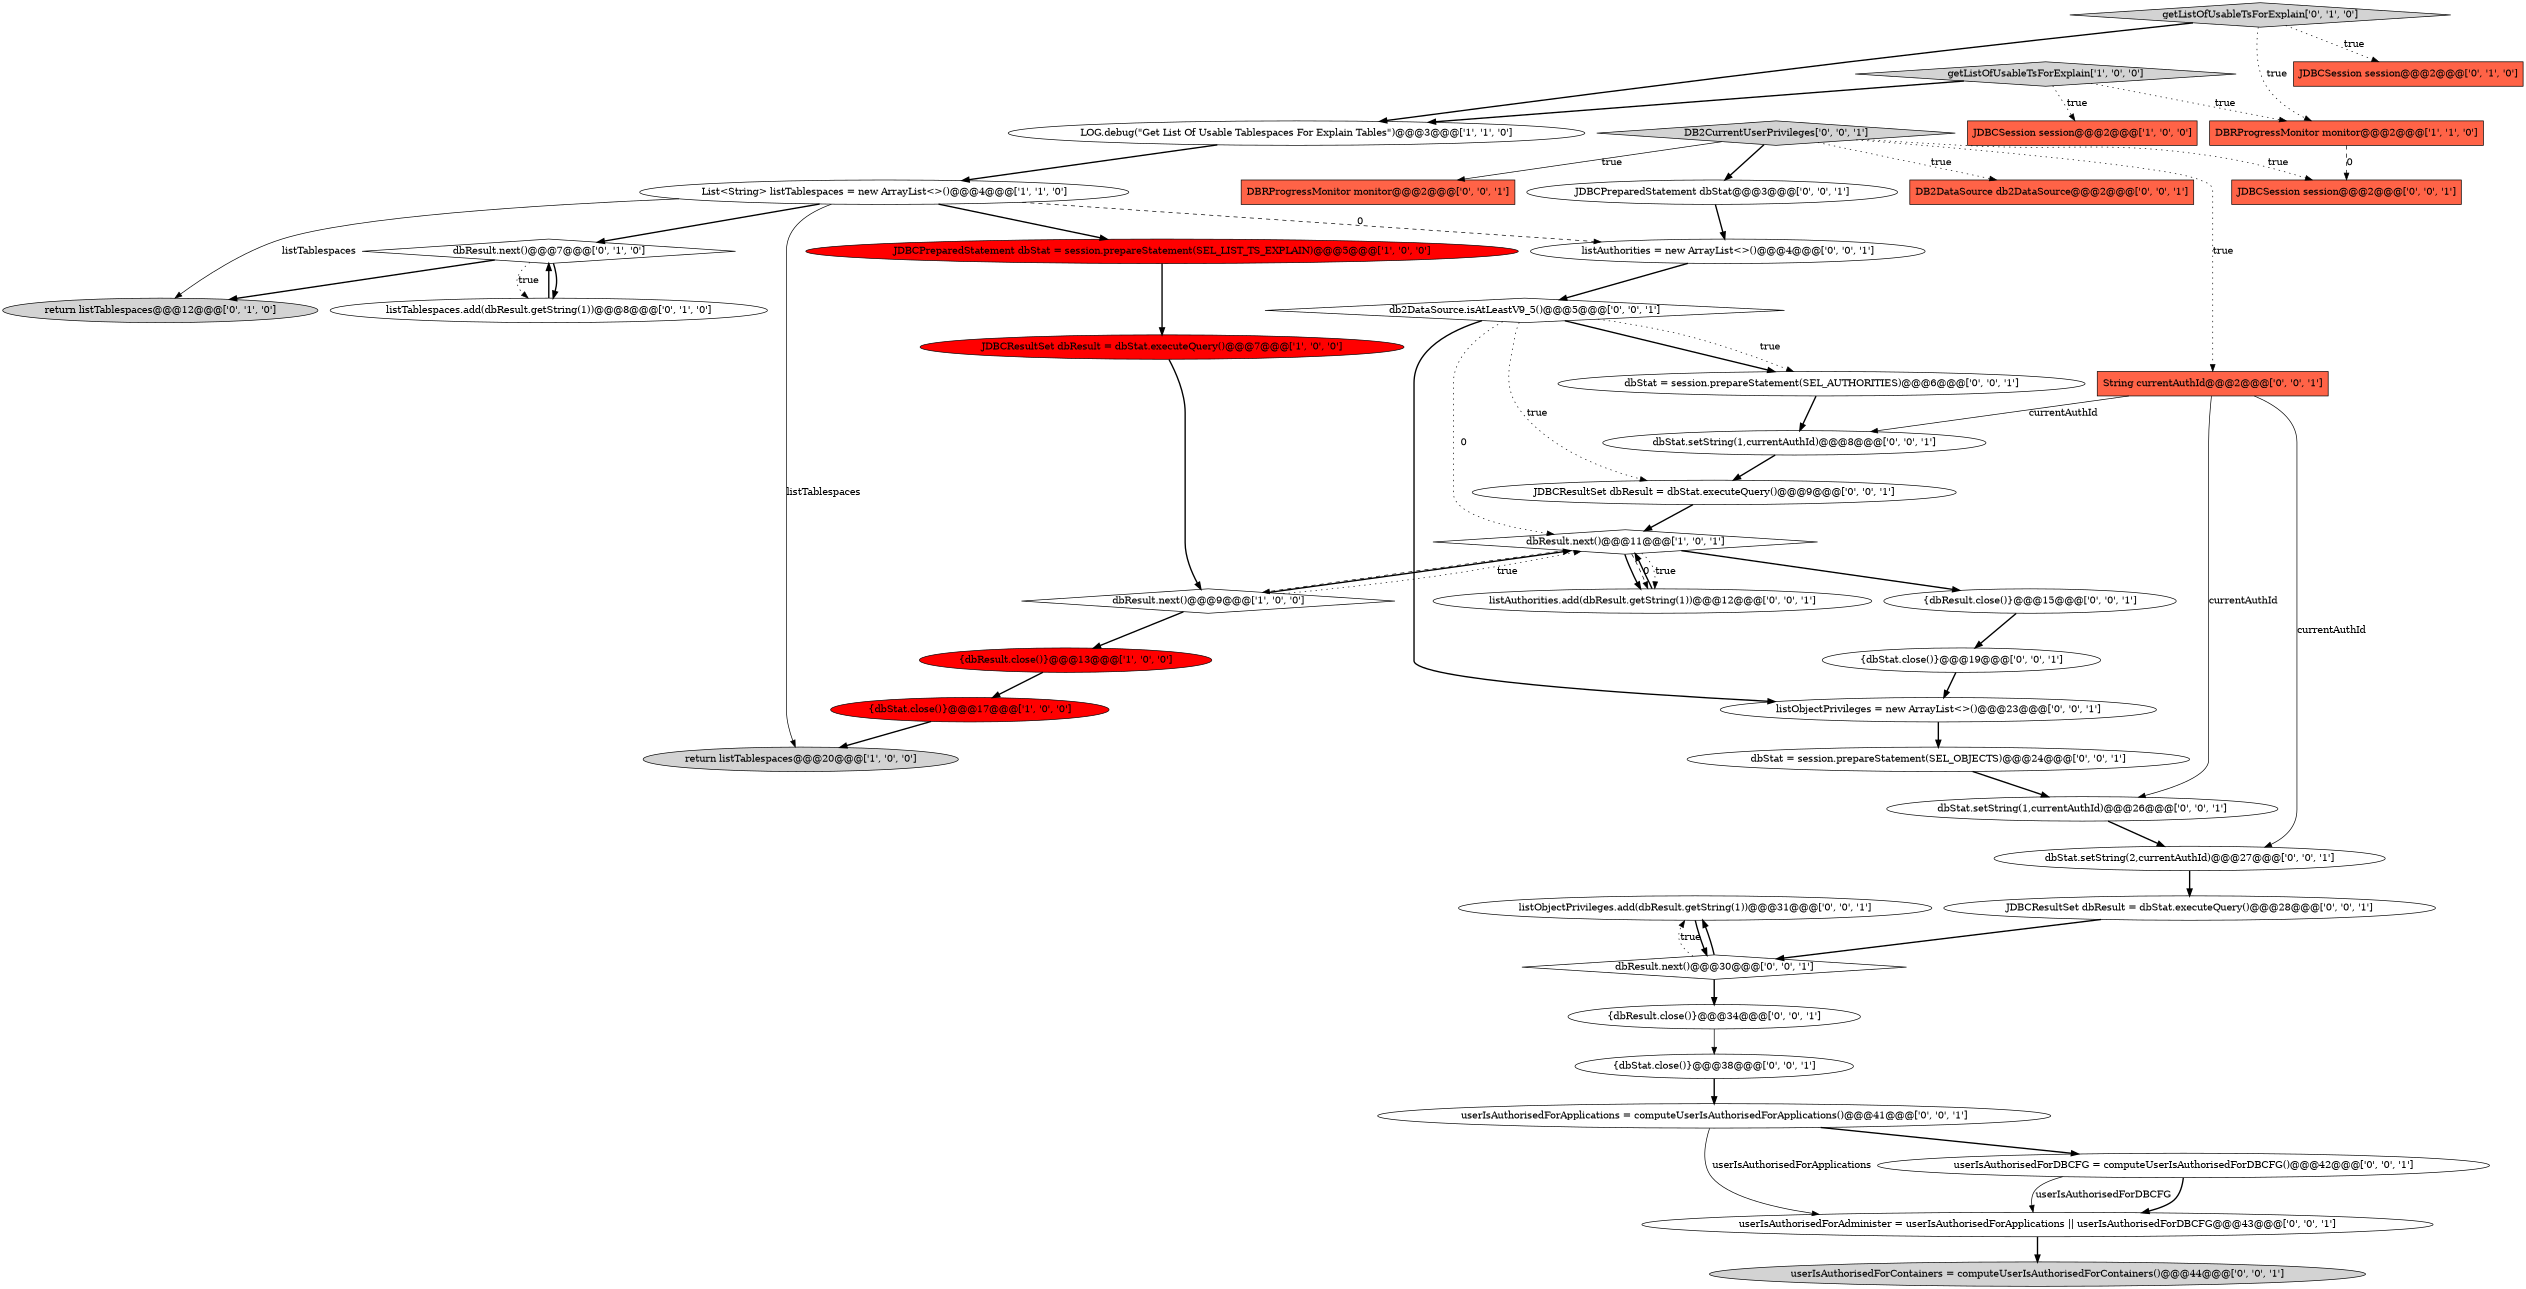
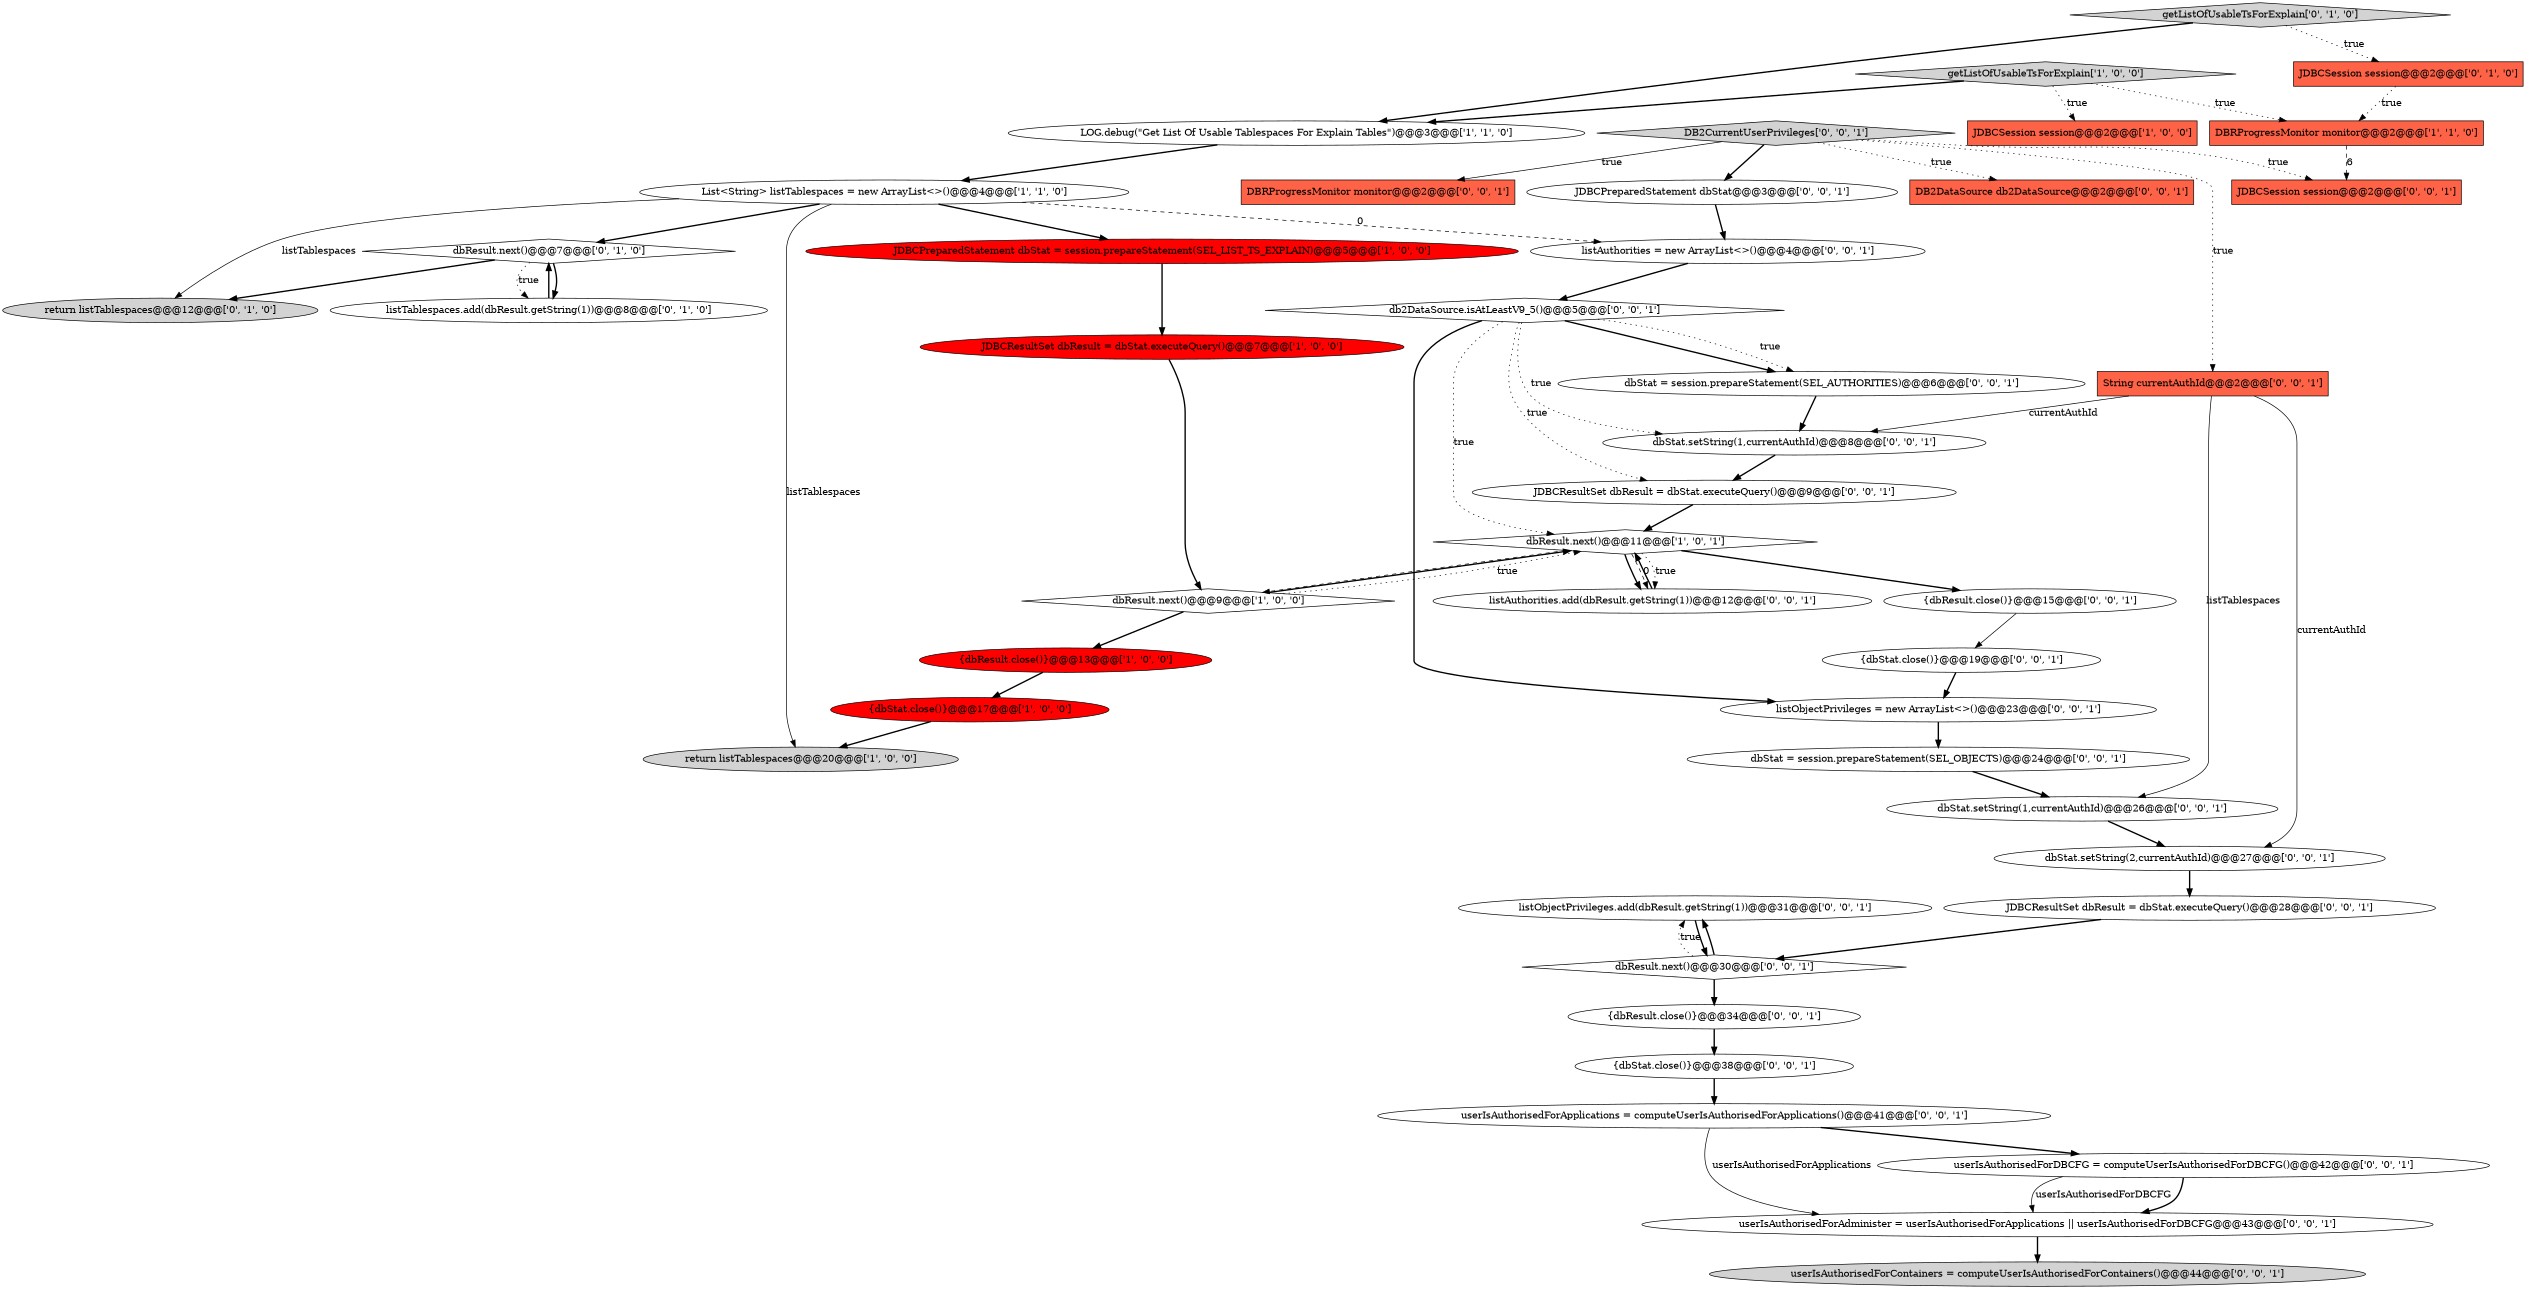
edge "getListOfUsableTsForExplain['0', '1', '0']" -> "DBRProgressMonitor monitor@@@2@@@['1', '1', '0']": now "JDBCSession session@@@2@@@['0', '1', '0']" -> "DBRProgressMonitor monitor@@@2@@@['1', '1', '0']"
edge "DBRProgressMonitor monitor@@@2@@@['1', '1', '0']" -> "JDBCSession session@@@2@@@['0', '0', '1']": label "0" -> "6"
edge "db2DataSource.isAtLeastV9_5()@@@5@@@['0', '0', '1']" -> "dbStat.setString(1,currentAuthId)@@@8@@@['0', '0', '1']": added, label "true"
edge "db2DataSource.isAtLeastV9_5()@@@5@@@['0', '0', '1']" -> "dbResult.next()@@@11@@@['1', '0', '1']": label "0" -> "true"
edge "String currentAuthId@@@2@@@['0', '0', '1']" -> "dbStat.setString(1,currentAuthId)@@@26@@@['0', '0', '1']": label "currentAuthId" -> "listTablespaces"
edge "{dbResult.close()}@@@15@@@['0', '0', '1']" -> "{dbStat.close()}@@@19@@@['0', '0', '1']": style bold -> solid
edge "{dbResult.close()}@@@34@@@['0', '0', '1']" -> "{dbStat.close()}@@@38@@@['0', '0', '1']": style solid -> bold
